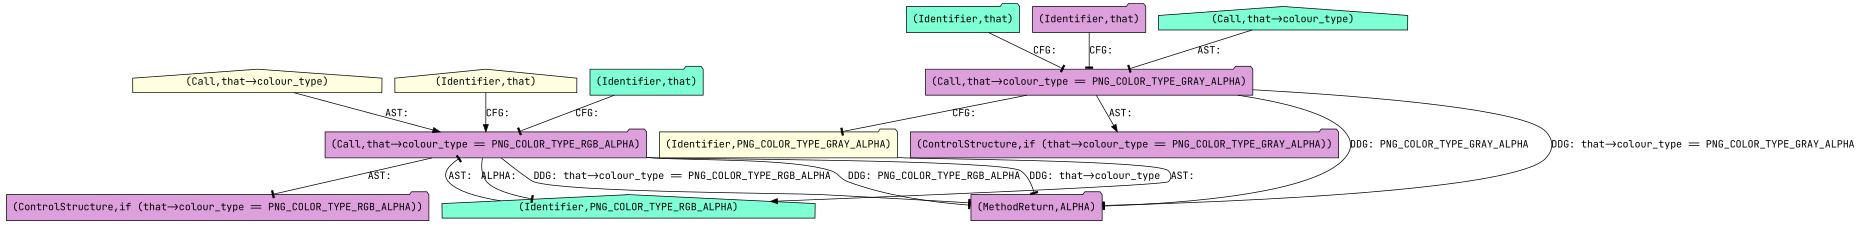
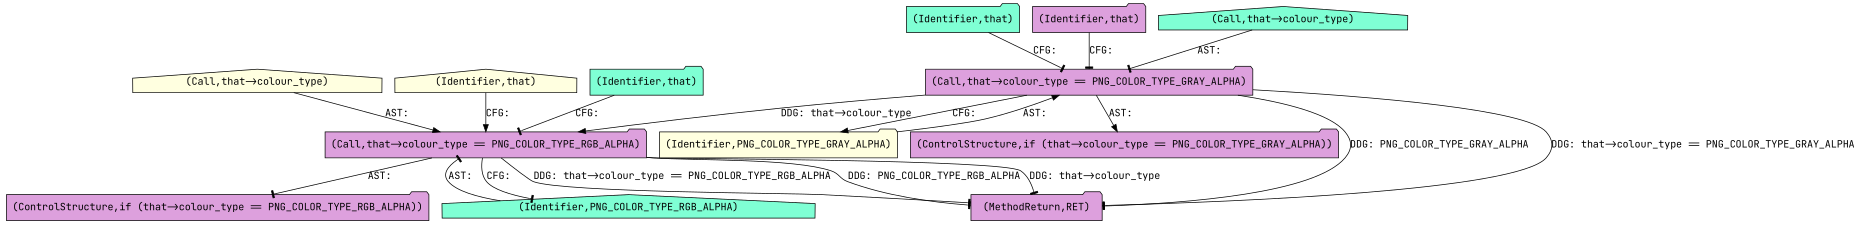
edge "(Call,that->colour_type == PNG_COLOR_TYPE_GRAY_ALPHA)" -> "(Call,that->colour_type == PNG_COLOR_TYPE_RGB_ALPHA)": added, label "DDG: that->colour_type"
edge "(Call,that->colour_type == PNG_COLOR_TYPE_GRAY_ALPHA)" -> "(Identifier,PNG_COLOR_TYPE_GRAY_ALPHA)": arrowhead tee -> normal
edge "(Call,that->colour_type == PNG_COLOR_TYPE_RGB_ALPHA)" -> "(Identifier,PNG_COLOR_TYPE_RGB_ALPHA)": label "ALPHA: " -> "CFG: "
edge "(Identifier,PNG_COLOR_TYPE_GRAY_ALPHA)" -> "(Identifier,PNG_COLOR_TYPE_RGB_ALPHA)": now "(Identifier,PNG_COLOR_TYPE_GRAY_ALPHA)" -> "(Call,that->colour_type == PNG_COLOR_TYPE_GRAY_ALPHA)"
node "(MethodReturn,ALPHA)": label "(MethodReturn,ALPHA)" -> "(MethodReturn,RET)"
